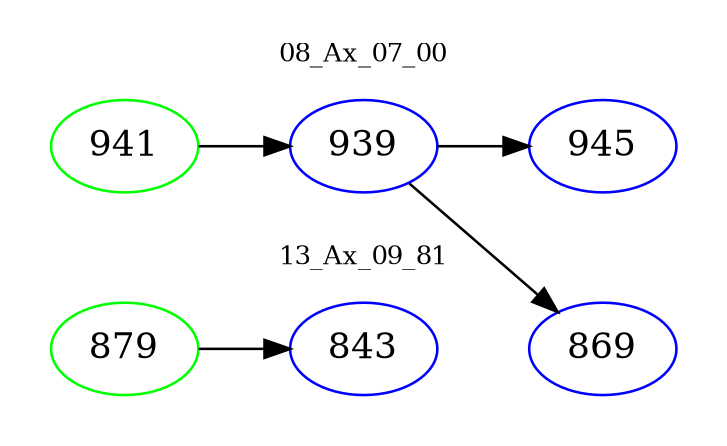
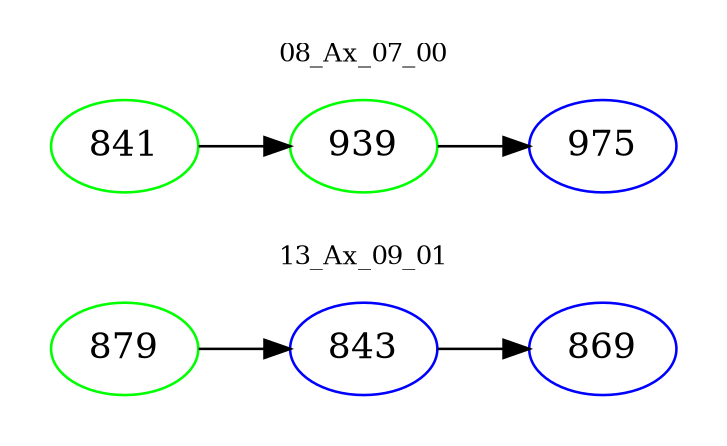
node "941": label "941" -> "841"
node "939": color blue -> green
node "945": label "945" -> "975"
edge "939" -> "869": now "843" -> "869"
cluster "13_Ax_09_81": label "13_Ax_09_81" -> "13_Ax_09_01"
